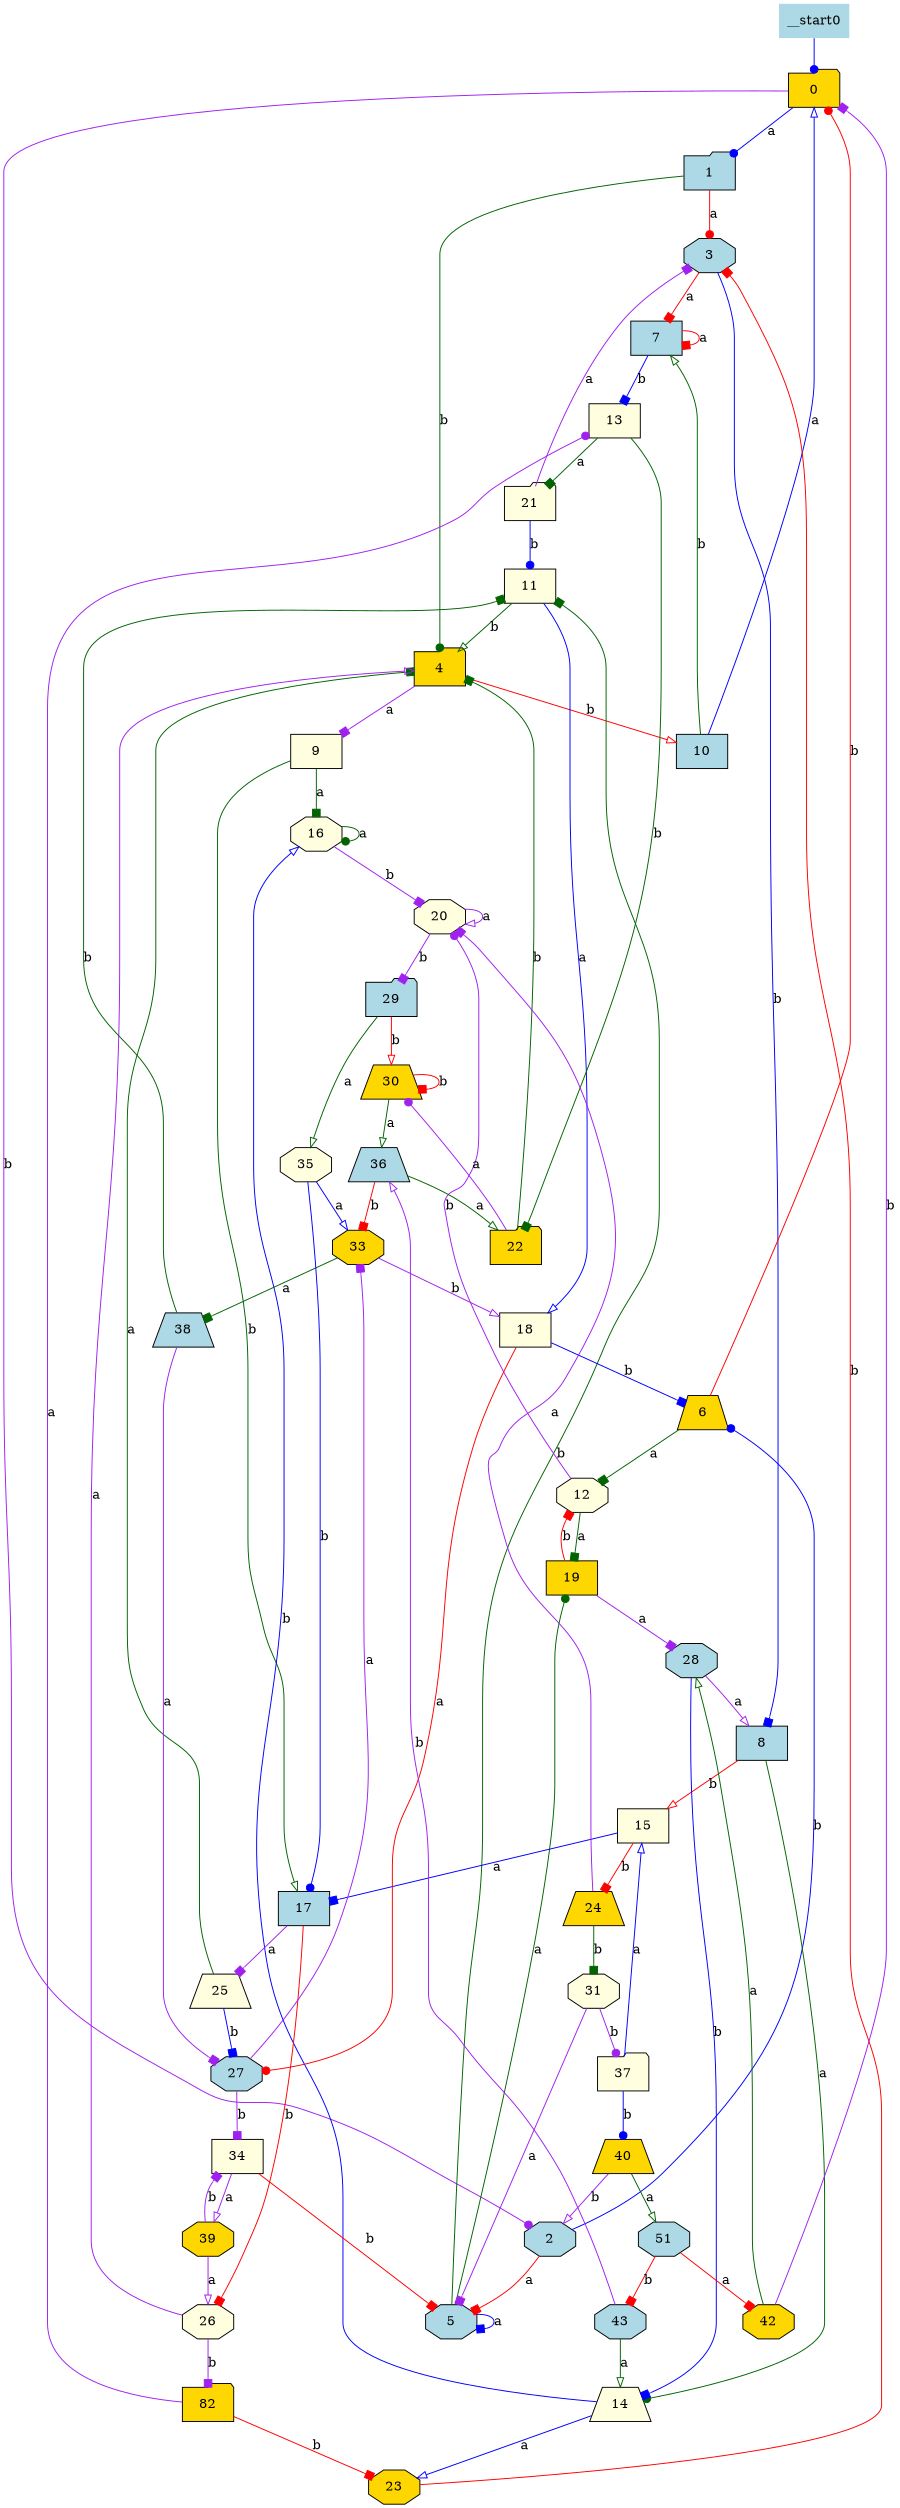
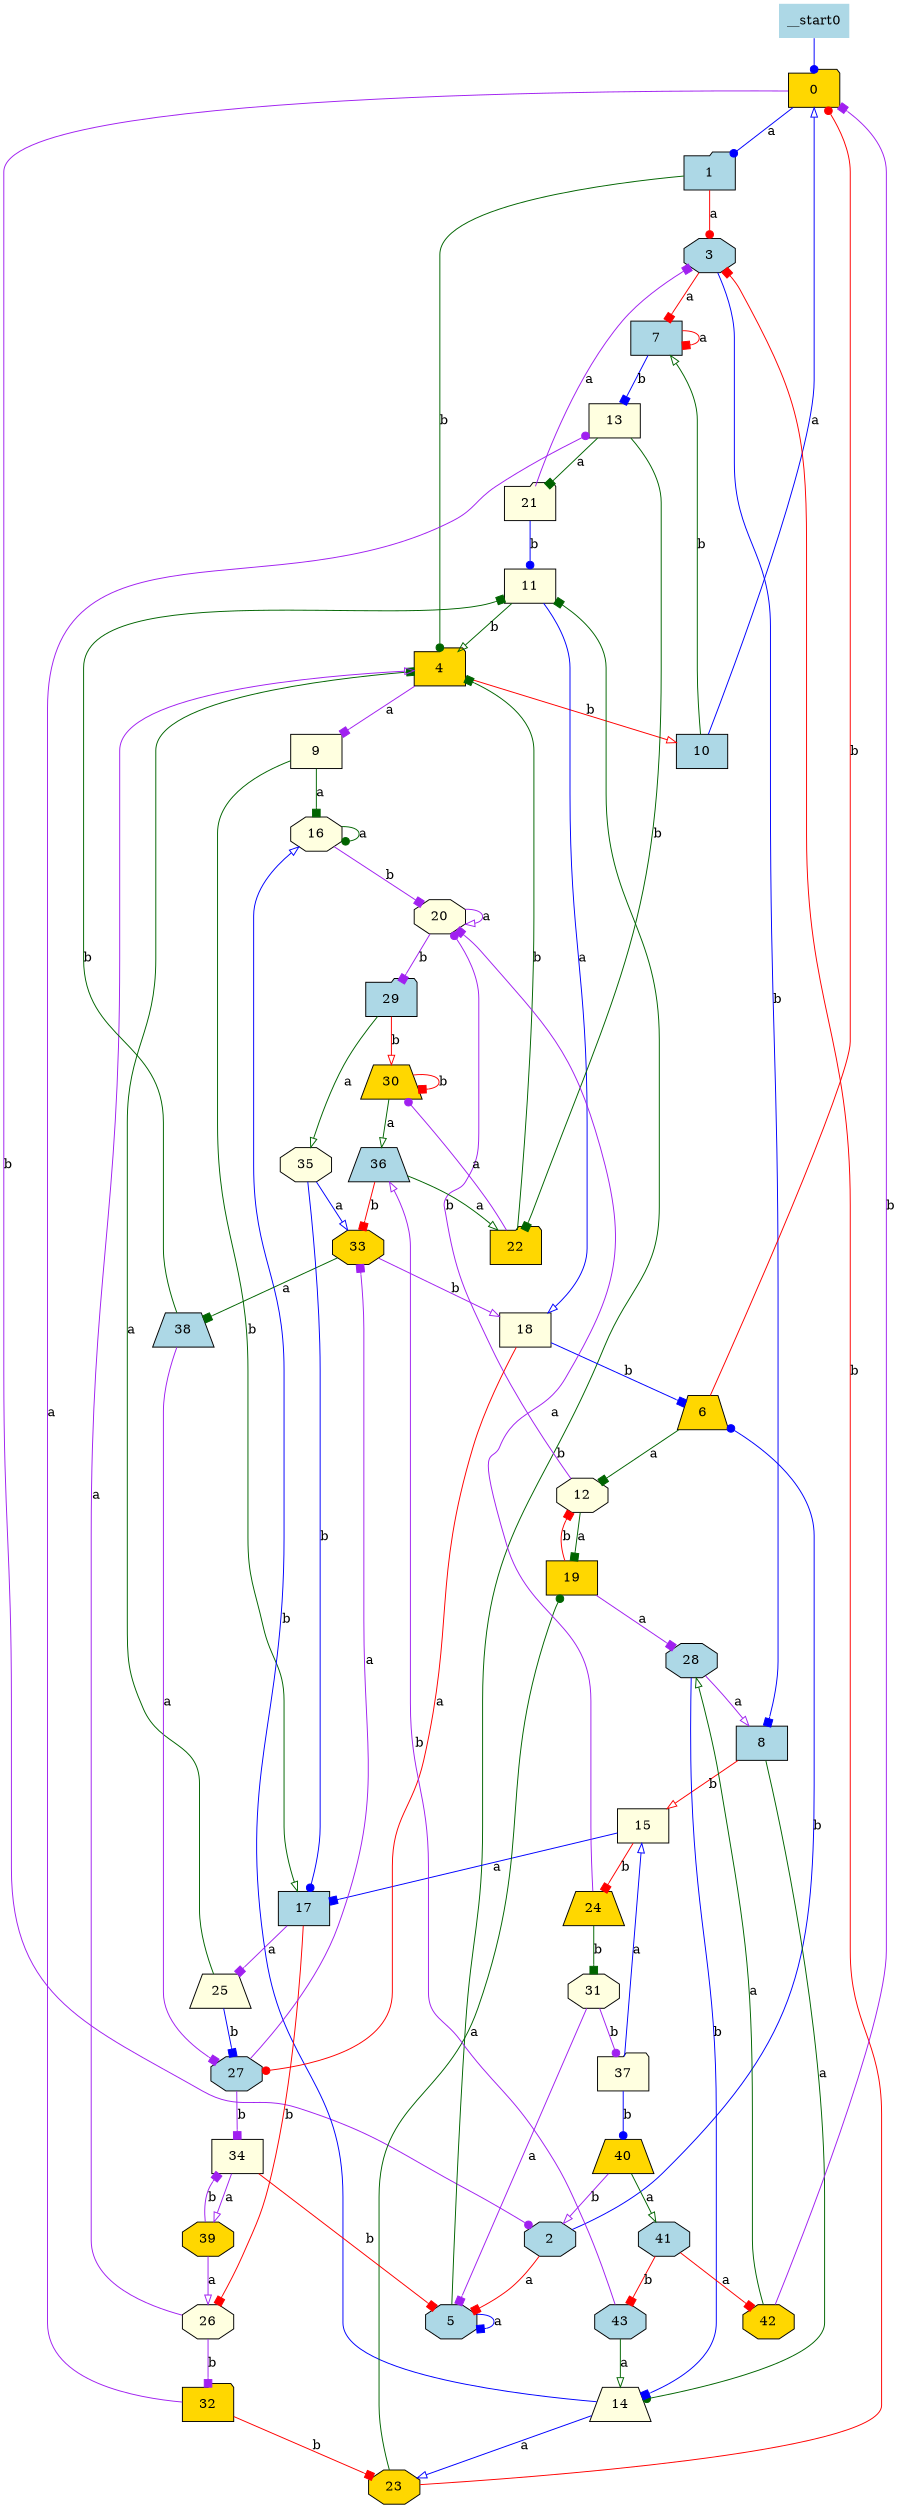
edge "5" -> "19": now "23" -> "19"
node "51": label "51" -> "41"
node "82": label "82" -> "32"
